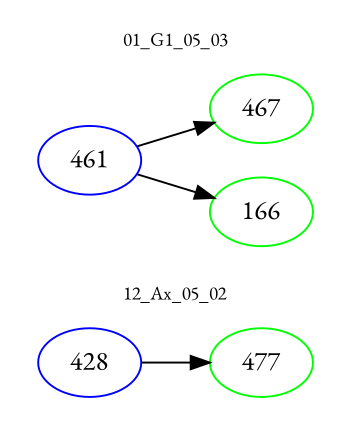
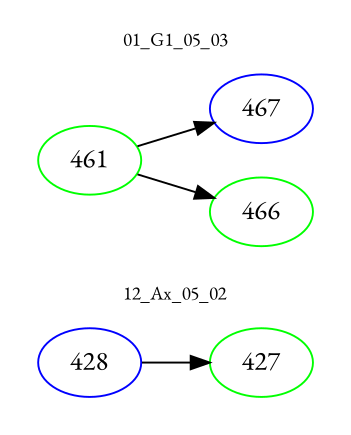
node "467": color green -> blue
node "461": color blue -> green
node "166": label "166" -> "466"
node "477": label "477" -> "427"
